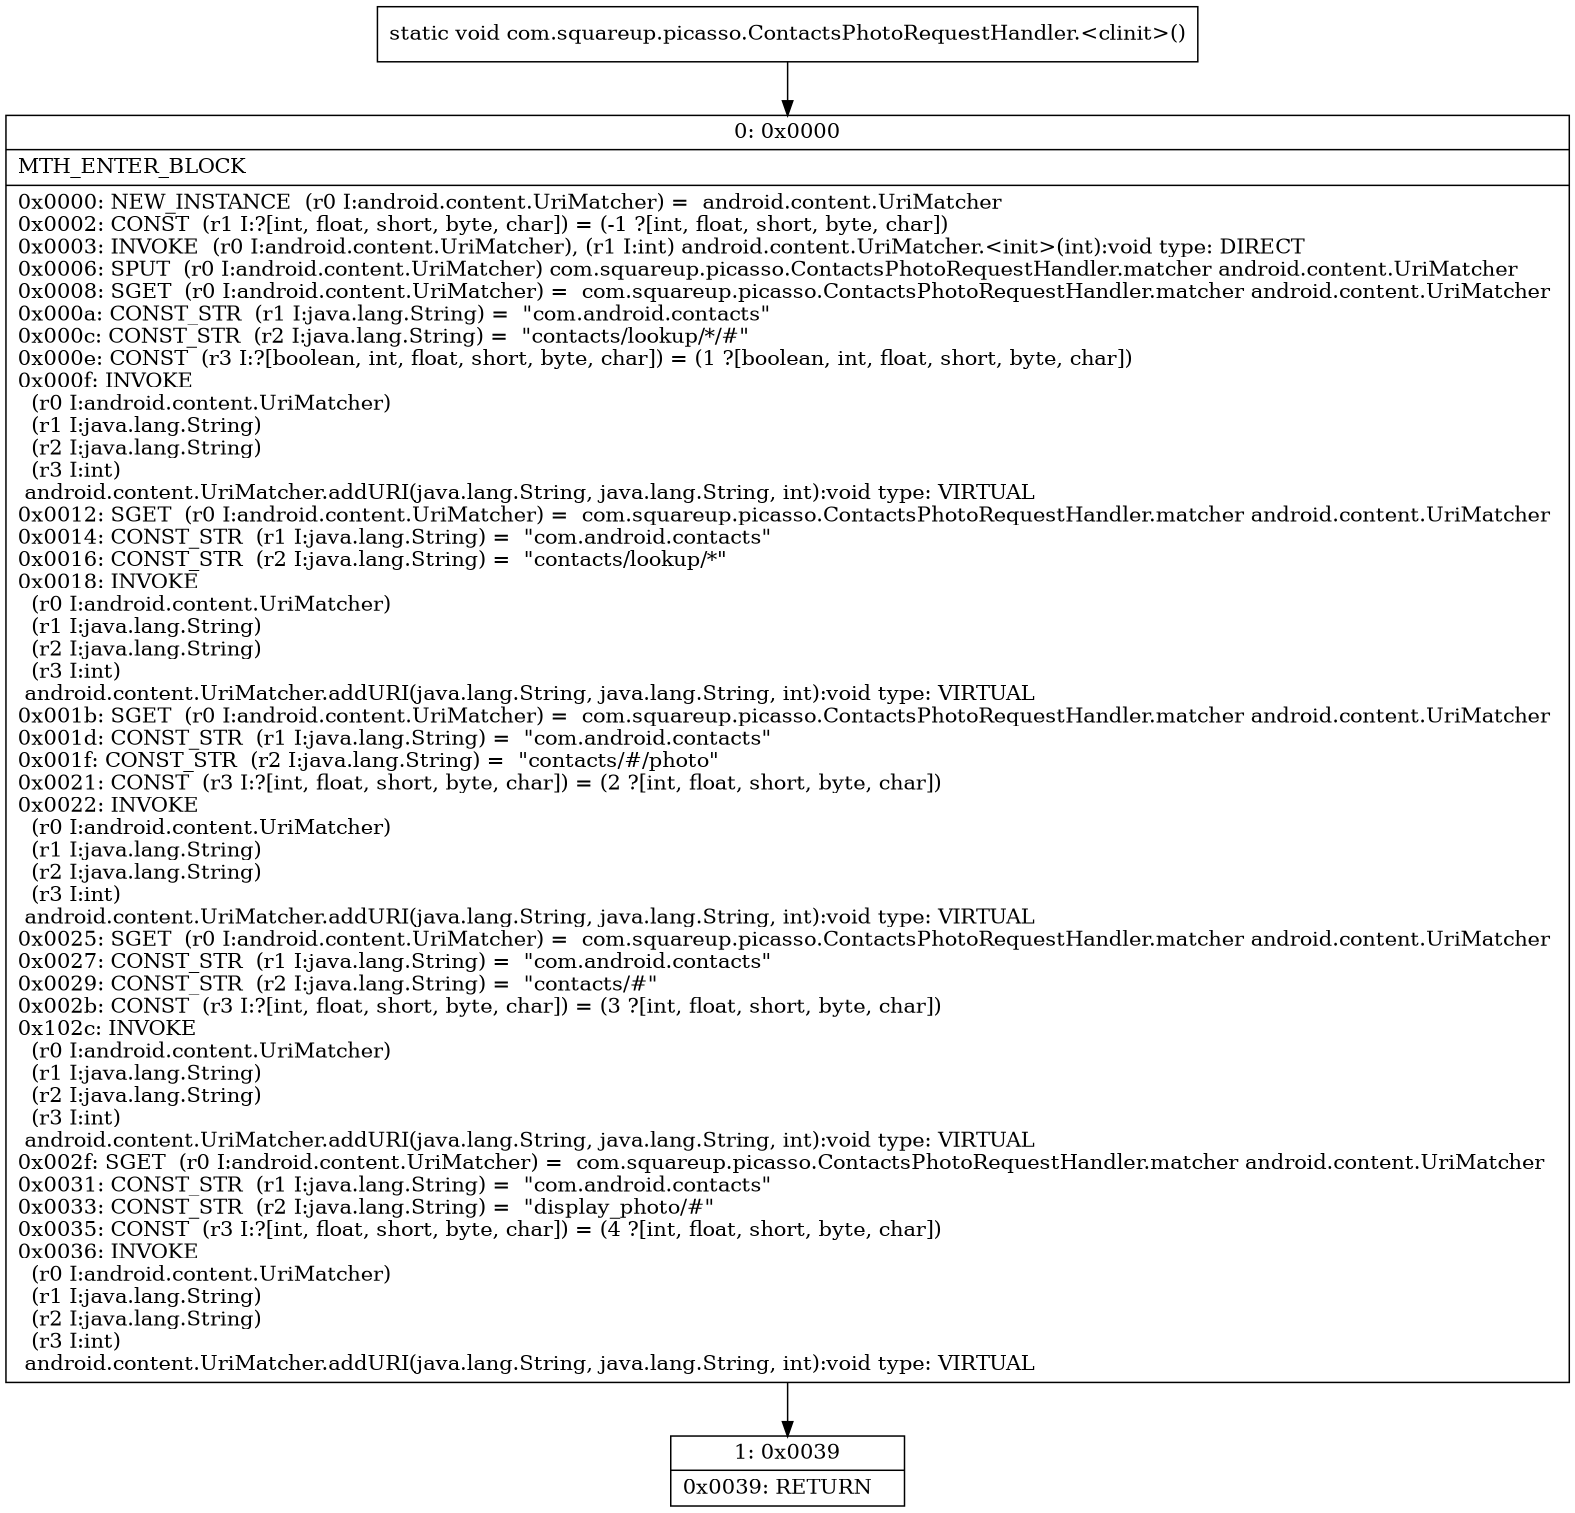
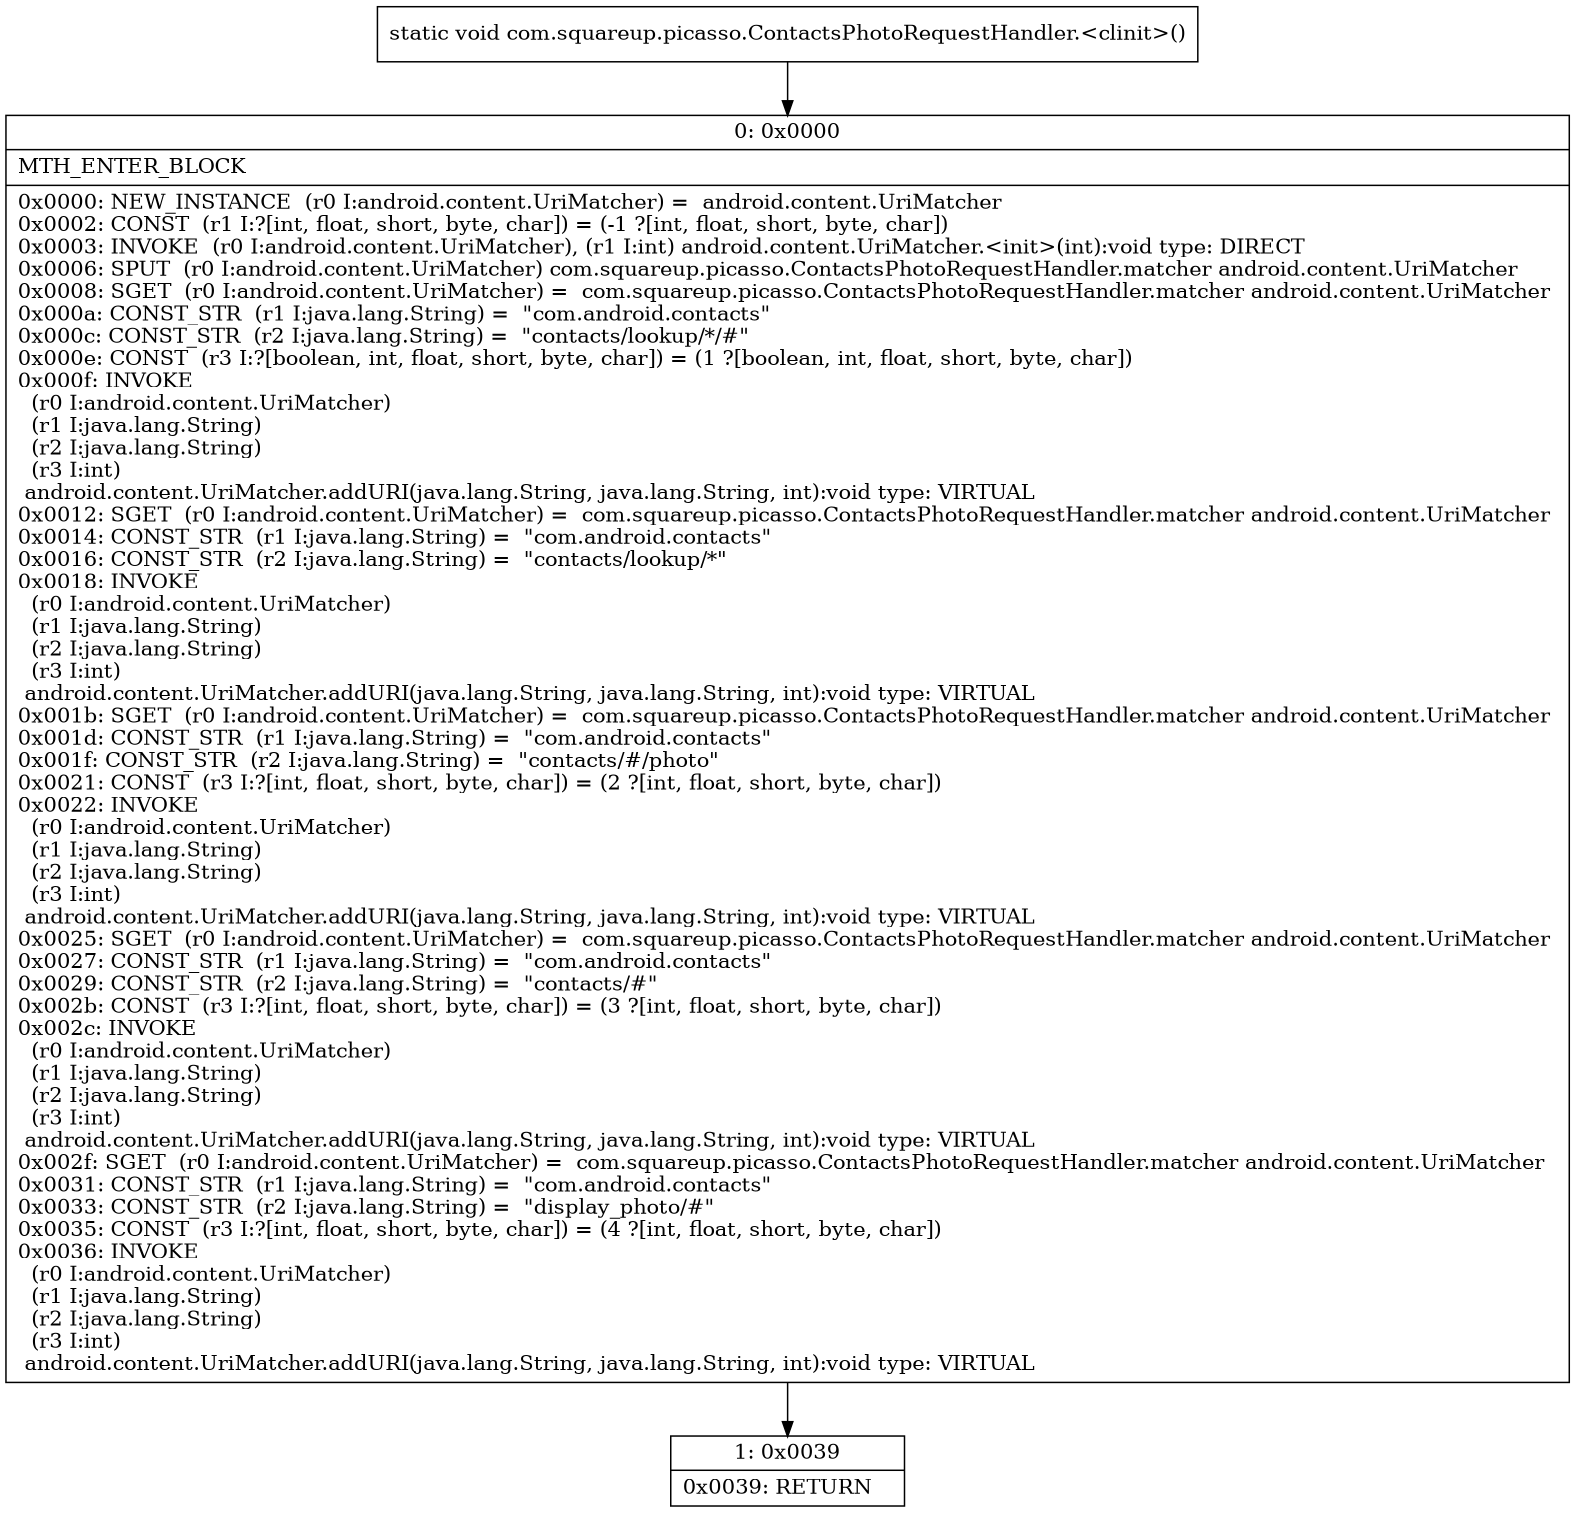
node "0: 0x0000": text "0x102c: INVOKE" -> "0x002c: INVOKE"
